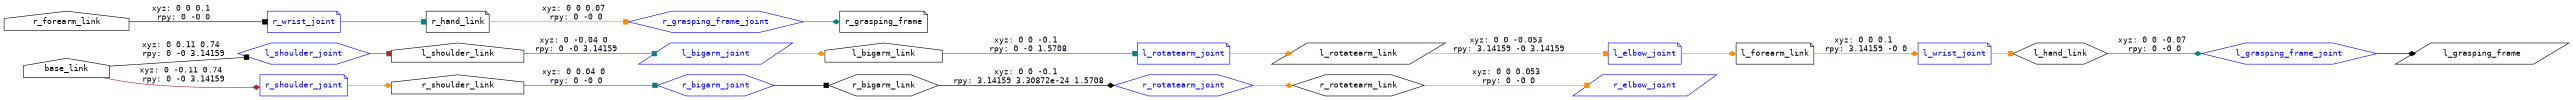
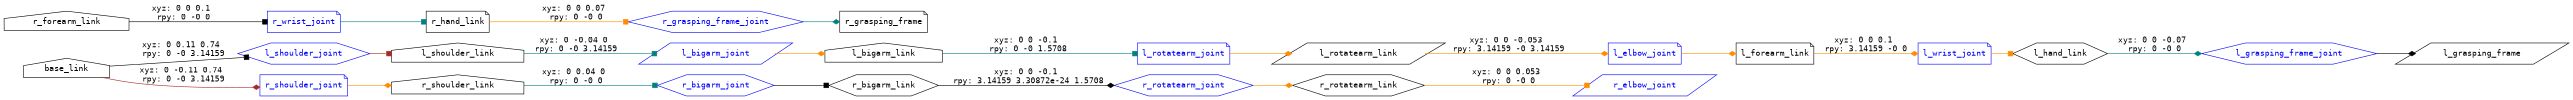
edge "l_rotatearm_link" -> "l_elbow_joint": arrowhead box -> diamond
